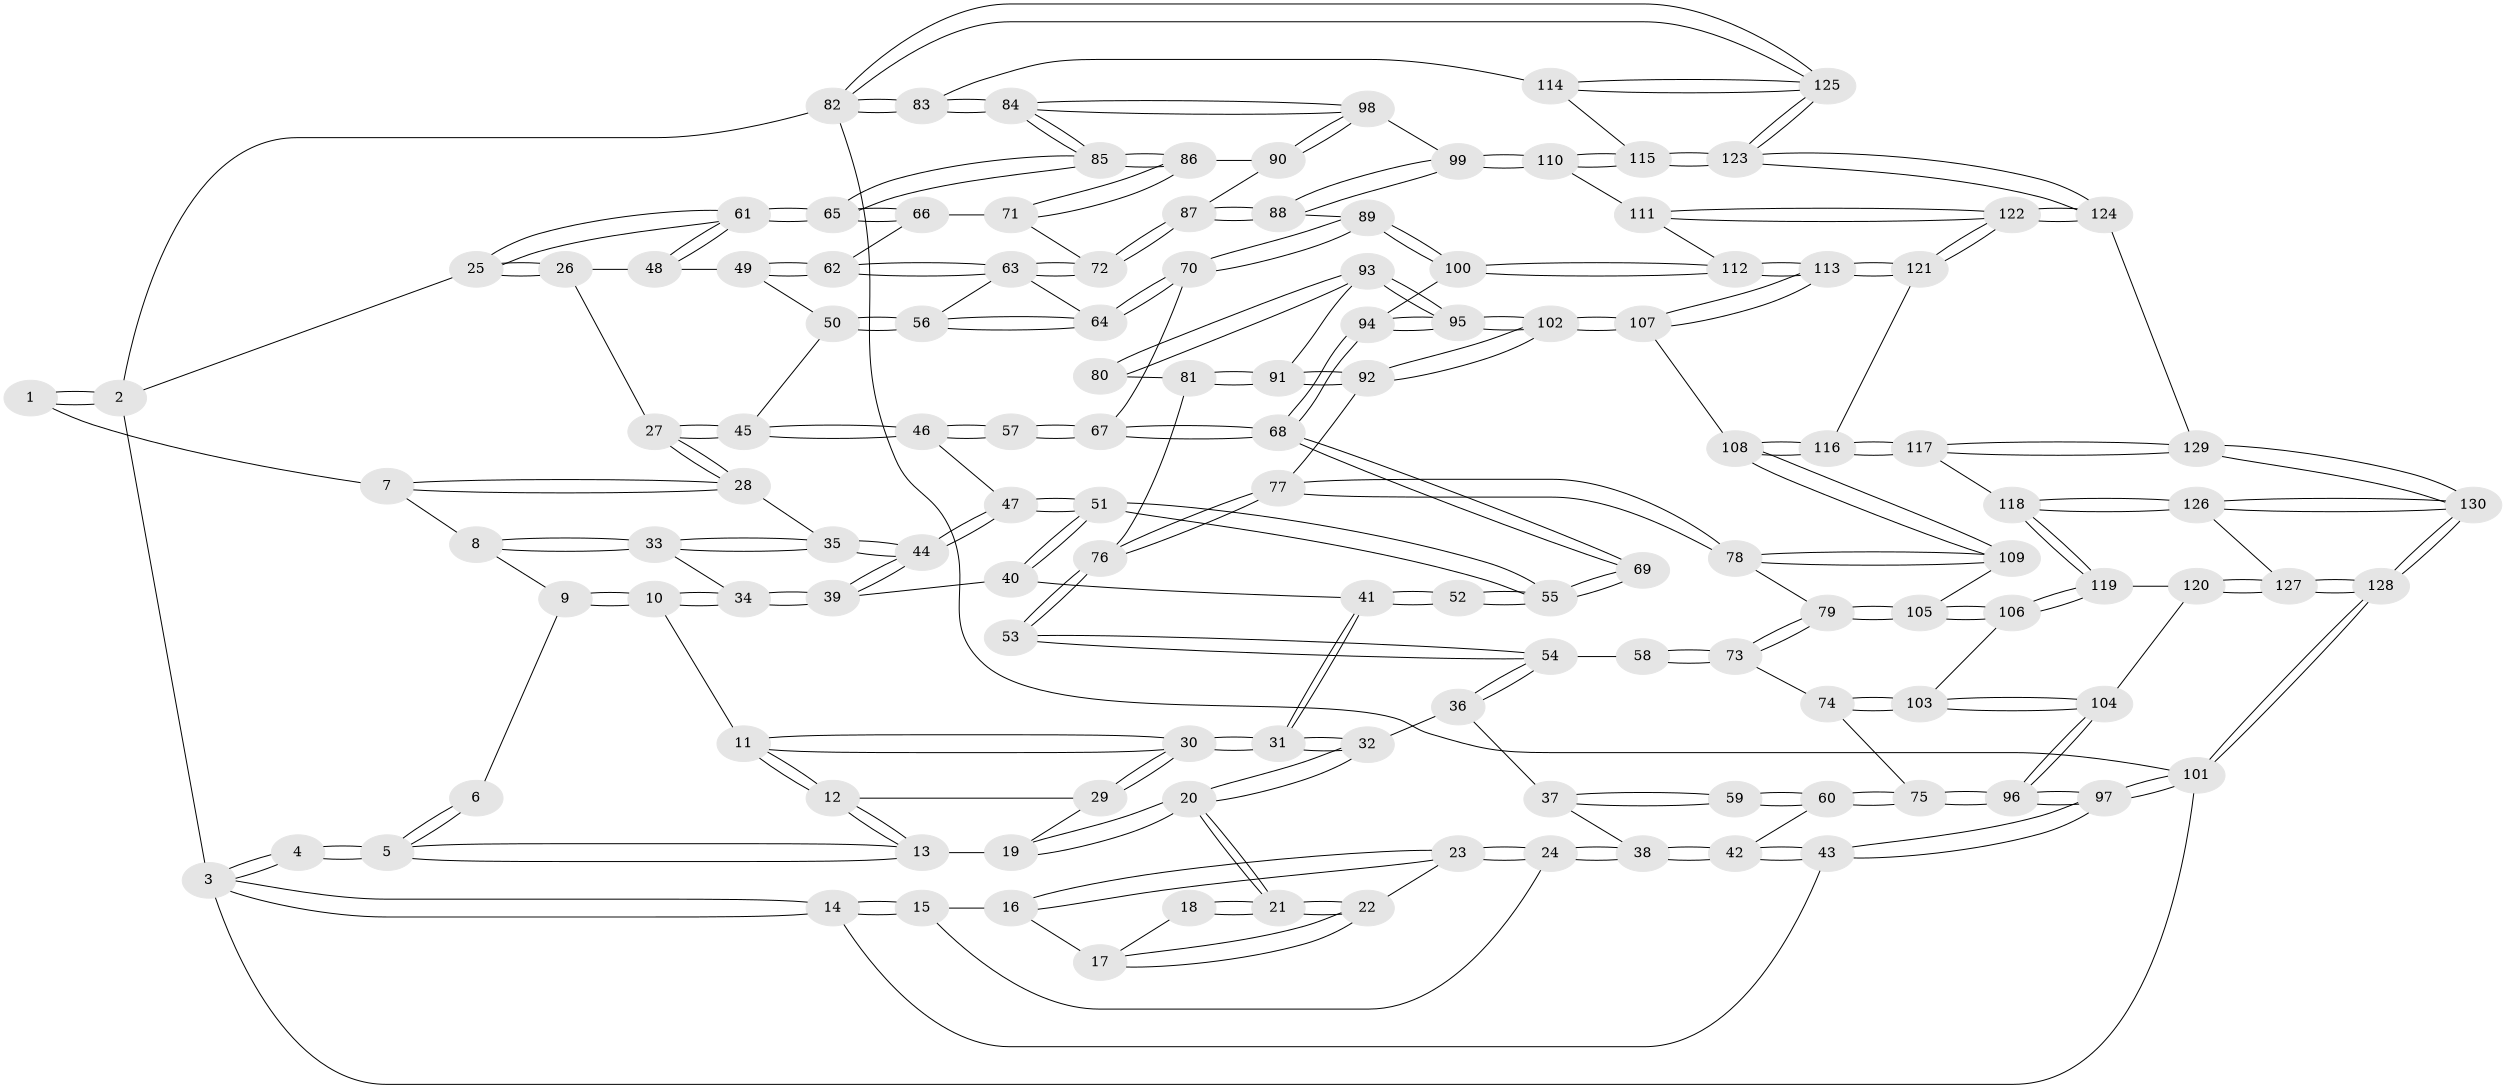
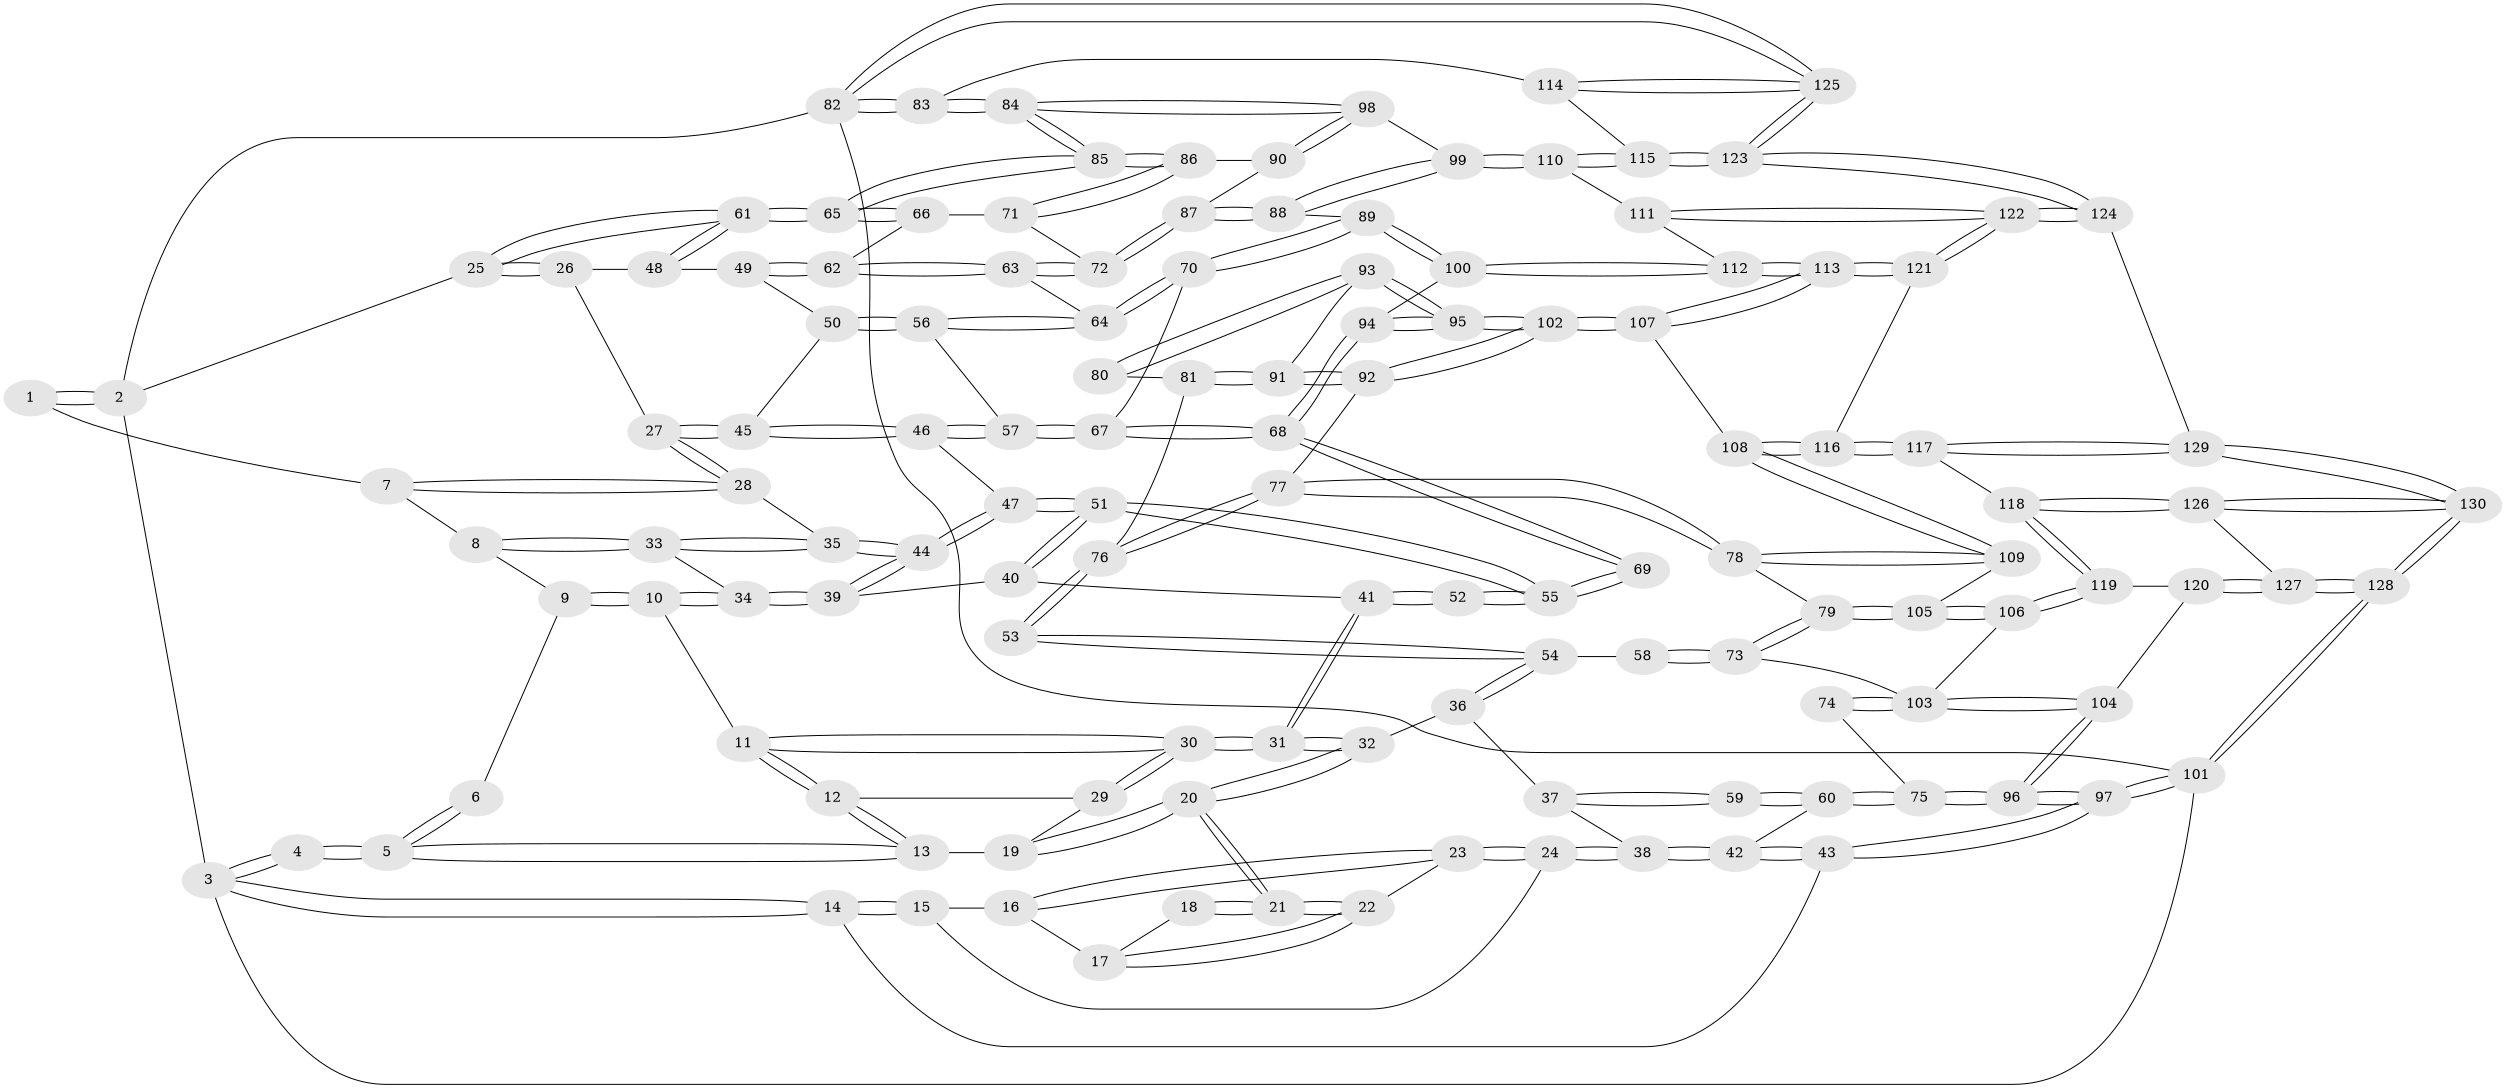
edge "63" -- "56": now "57" -- "56"
edge "73" -- "74": now "73" -- "103"
